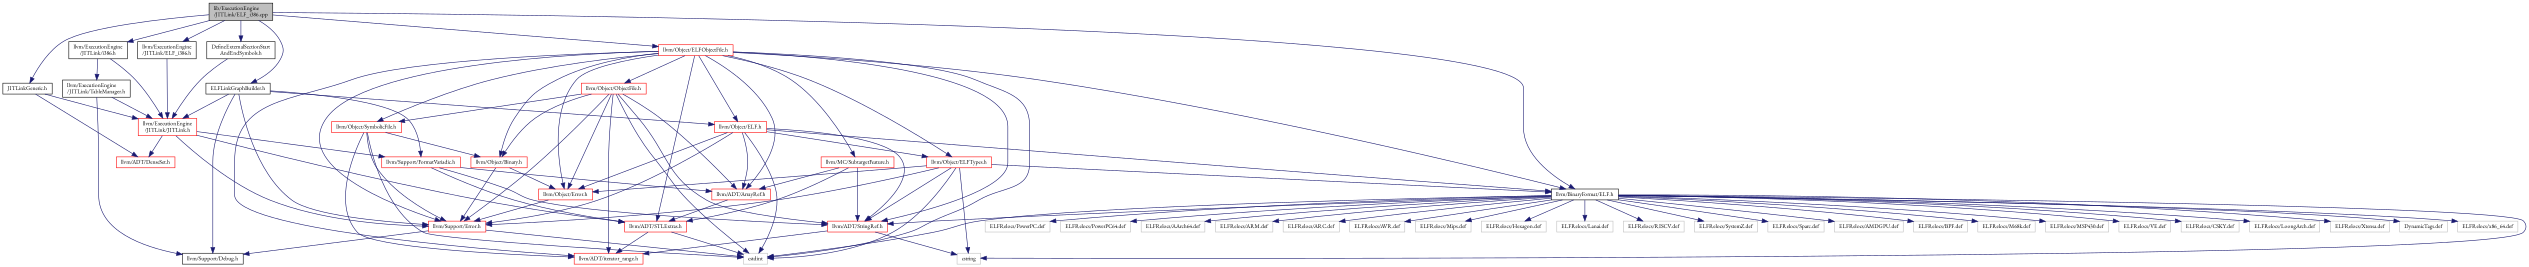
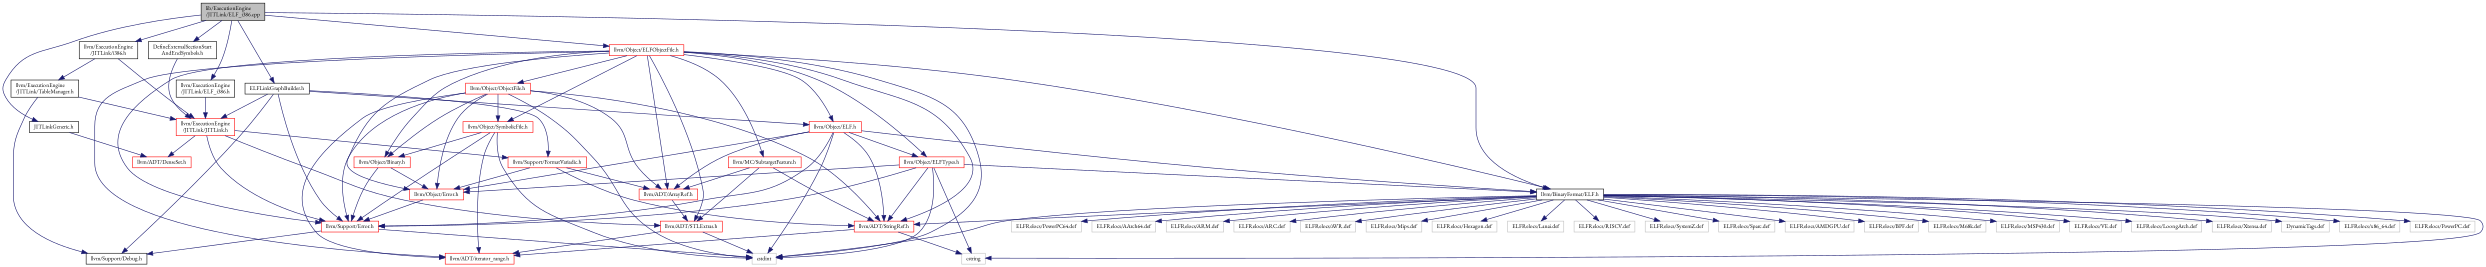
edge "JITLinkGeneric.h" -> "llvm/ExecutionEngine /JITLink/JITLink.h": removed
edge "llvm/Support/FormatVariadic.h" -> "llvm/ADT/STLExtras.h": now "llvm/Support/FormatVariadic.h" -> "llvm/Object/Error.h"
node "ELFRelocs/CSKY.def": removed
